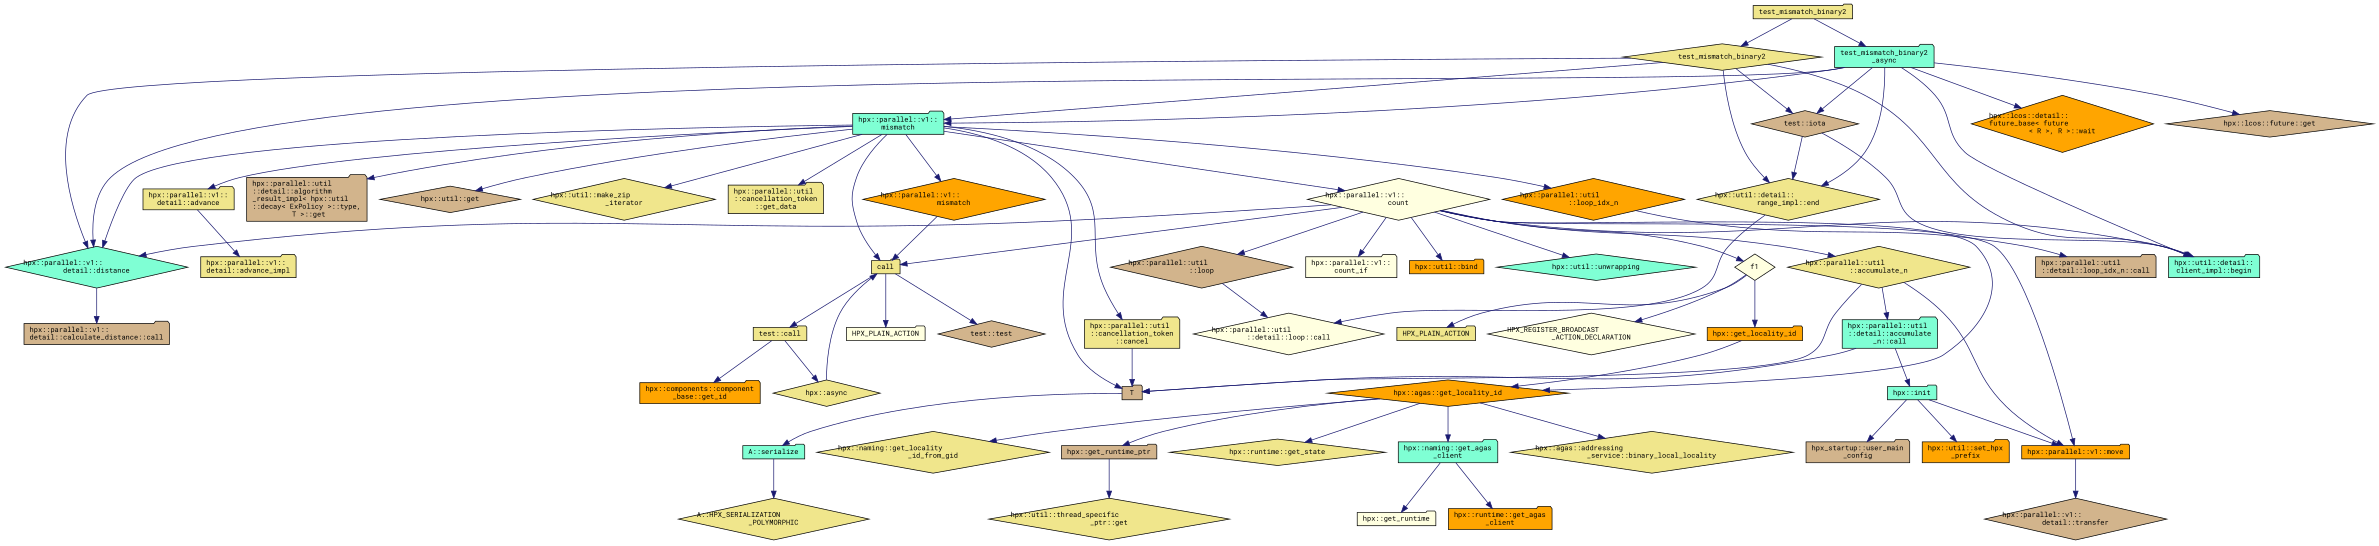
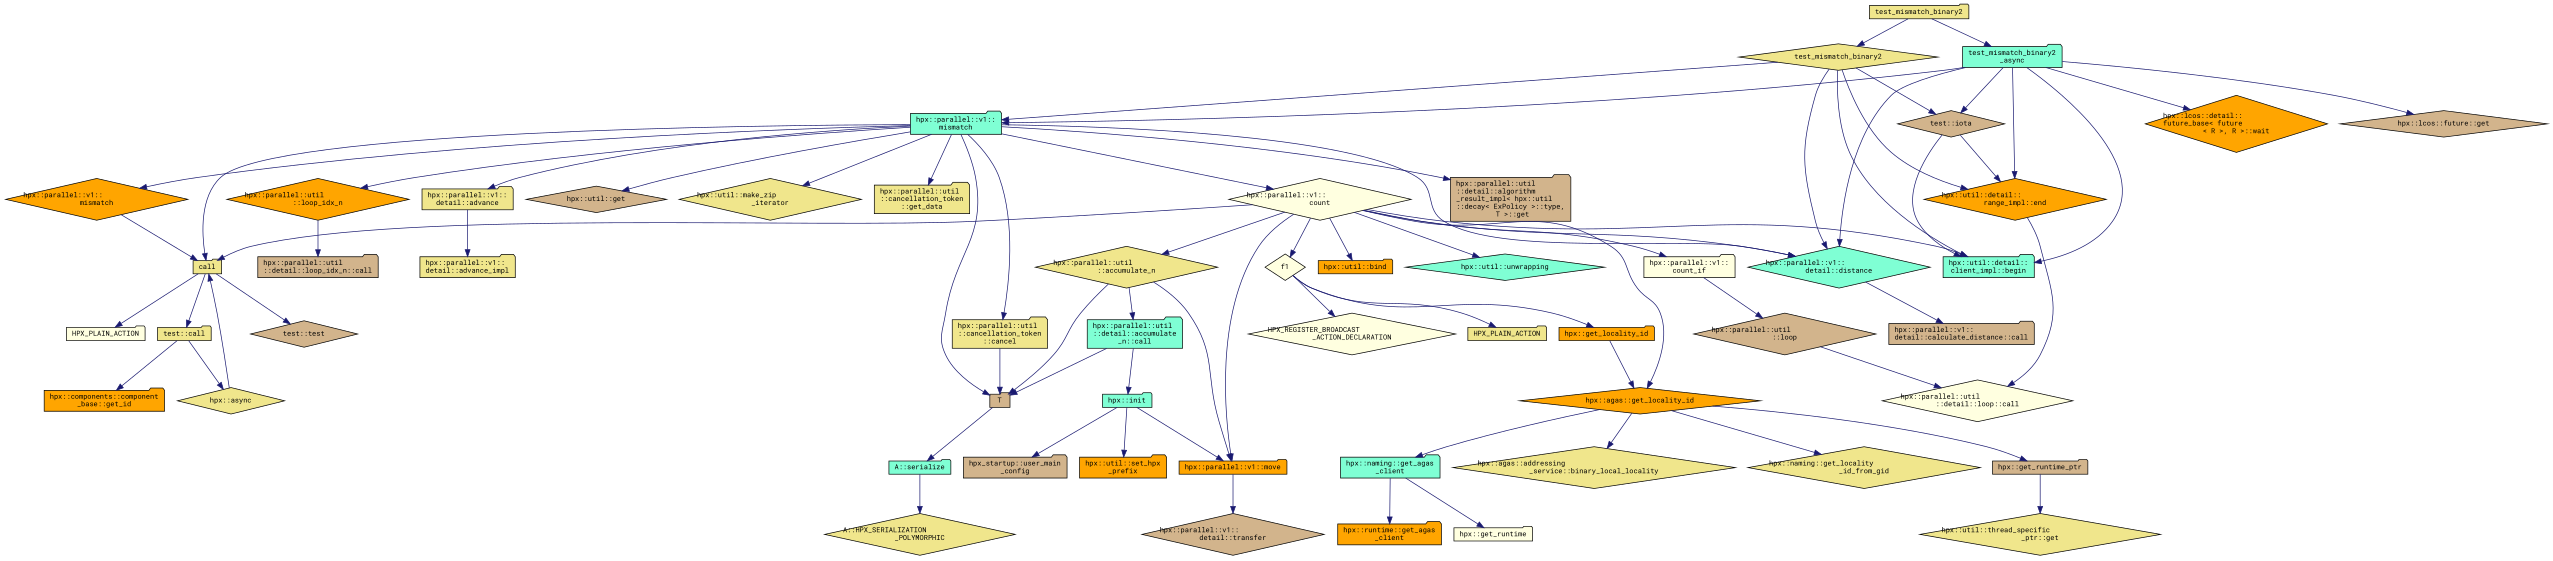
node "hpx::util::detail:: range_impl::end": fillcolor khaki -> orange
edge "hpx::parallel::v1:: count" -> "hpx::parallel::util ::loop": now "hpx::parallel::v1:: count_if" -> "hpx::parallel::util ::loop"
node "hpx::runtime::get_state": removed
